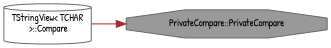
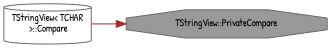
node "PrivateCompare::PrivateCompare": label "PrivateCompare::PrivateCompare" -> "TStringView::PrivateCompare"
